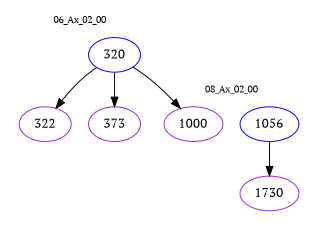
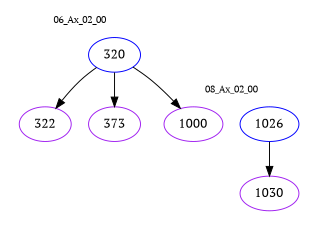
node "1056": label "1056" -> "1026"
node "1730": label "1730" -> "1030"
